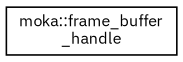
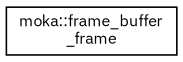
node "moka::frame_buffer _handle": label "moka::frame_buffer _handle" -> "moka::frame_buffer _frame"
